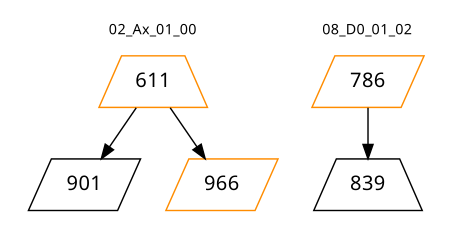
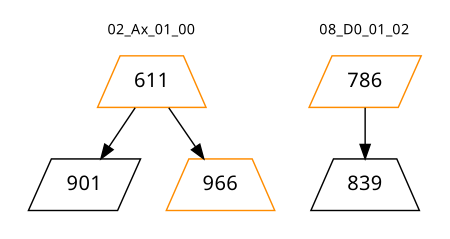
node "966": shape parallelogram -> trapezium
